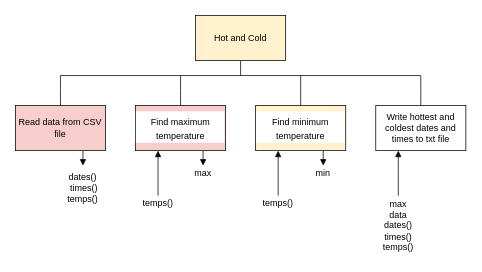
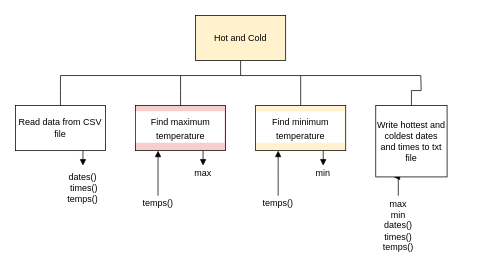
node "Read data from CSV file": fillcolor #f8cecc -> #ffffff
node "Write hottest and coldest dates and times to txt file": size 90x45 -> 71x71
node "max data dates() times() temps()": label "max data dates() times() temps()" -> "max min dates() times() temps()"
